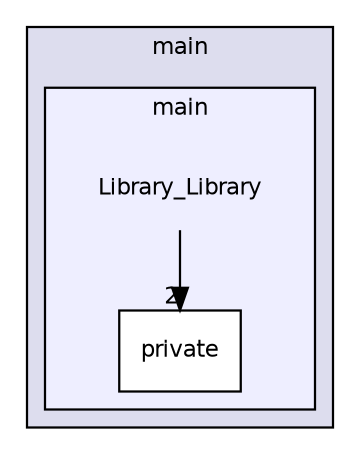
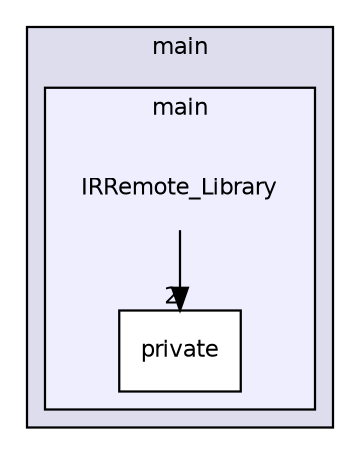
node "Library_Library": label "Library_Library" -> "IRRemote_Library"
